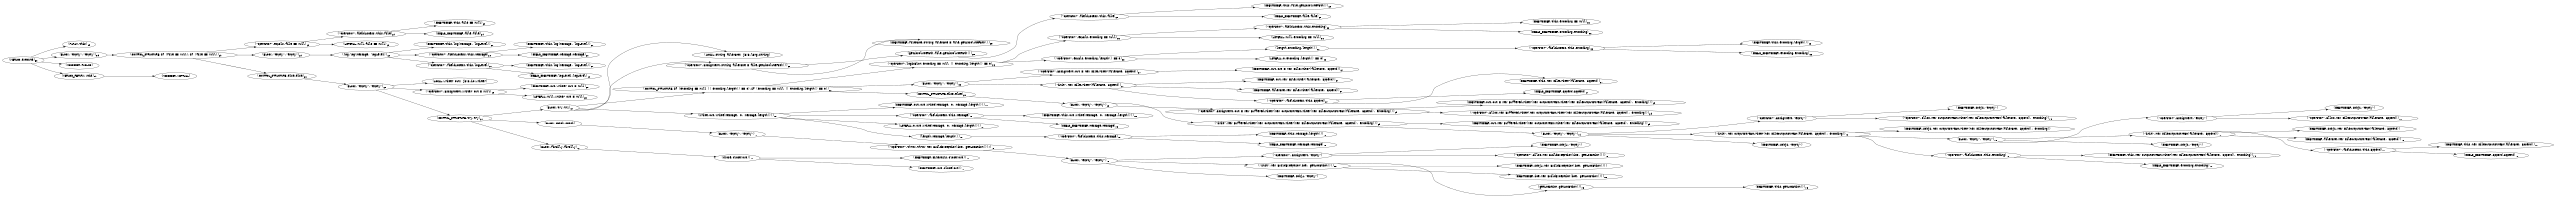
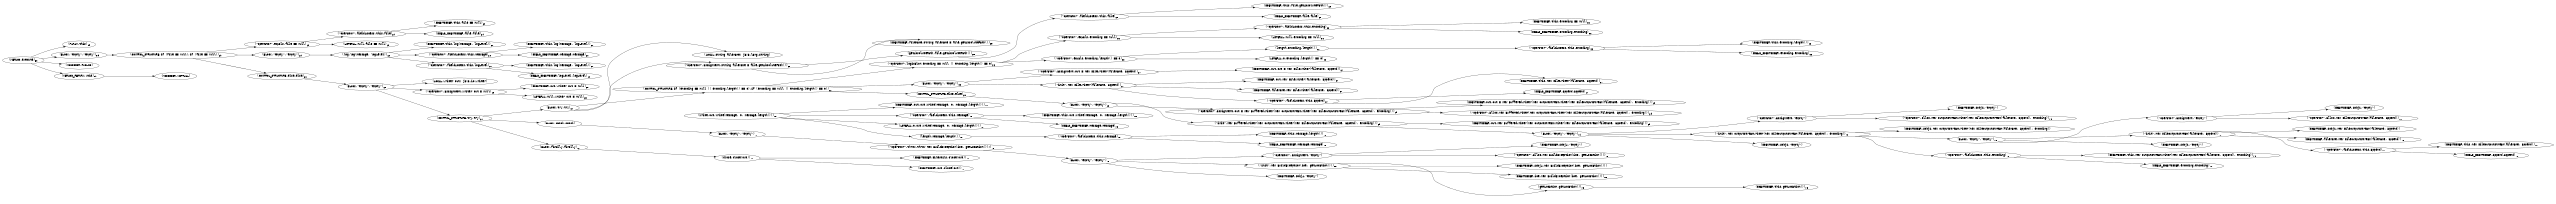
edge "(BLOCK,try,try)" -> "(write,out.write(message, 0, message.length()))": removed
